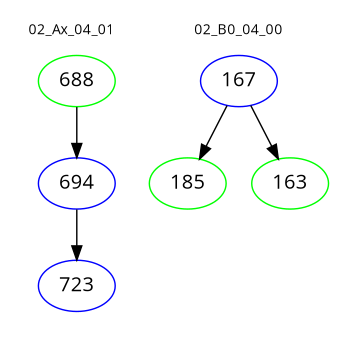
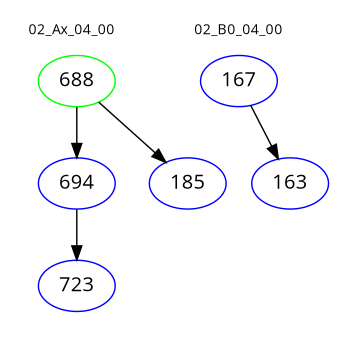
cluster "02_Ax_04_01": label "02_Ax_04_01" -> "02_Ax_04_00"
edge "167" -> "185": now "688" -> "185"
node "185": color green -> blue
node "163": color green -> blue
